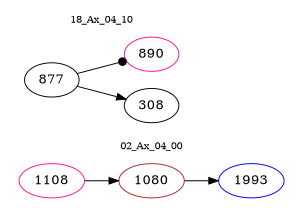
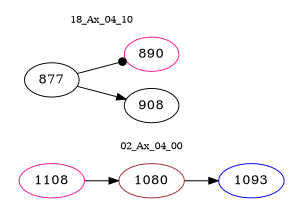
node "308": label "308" -> "908"
node "1993": label "1993" -> "1093"
